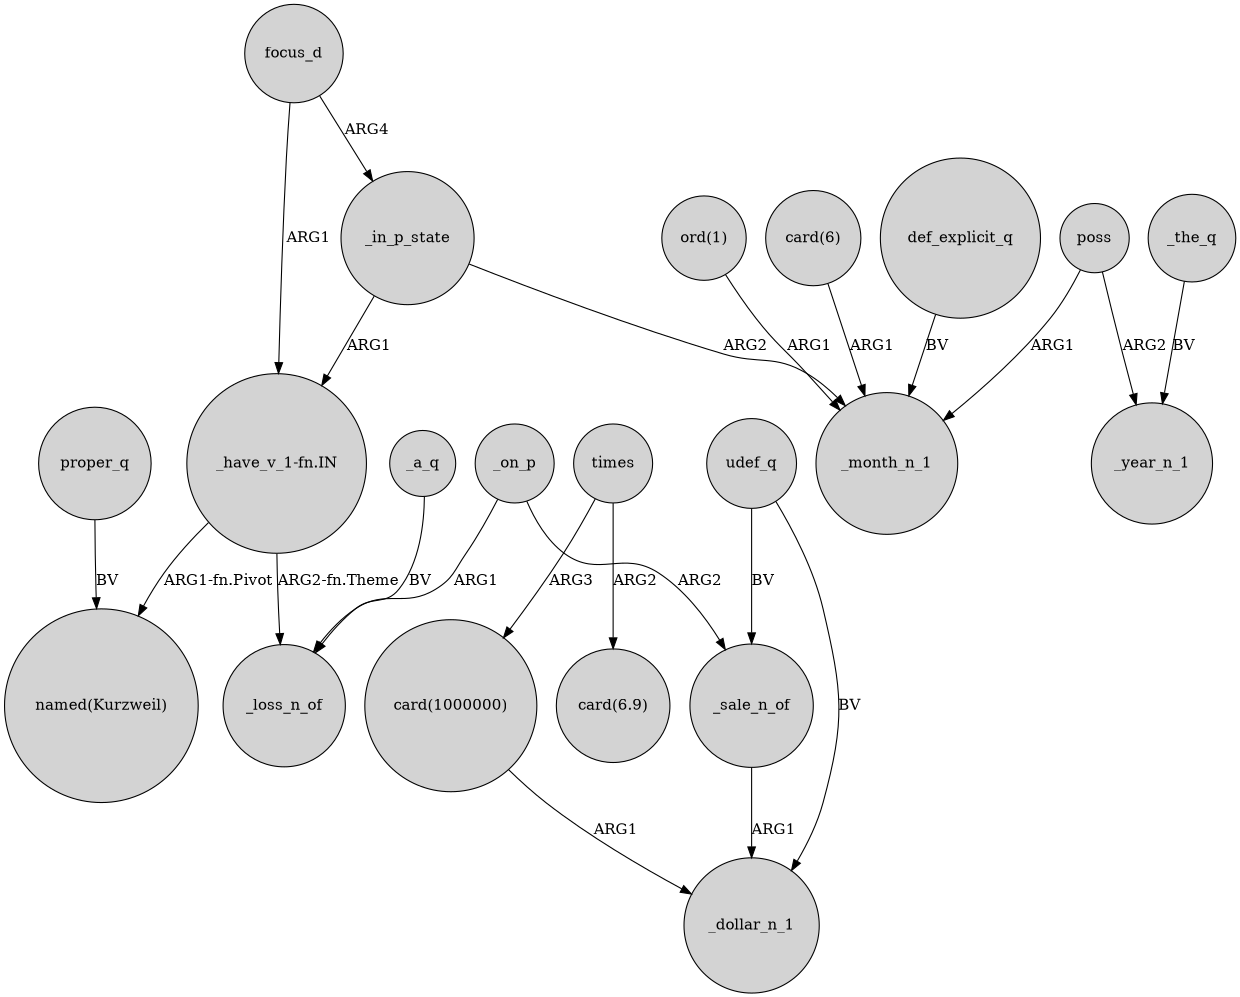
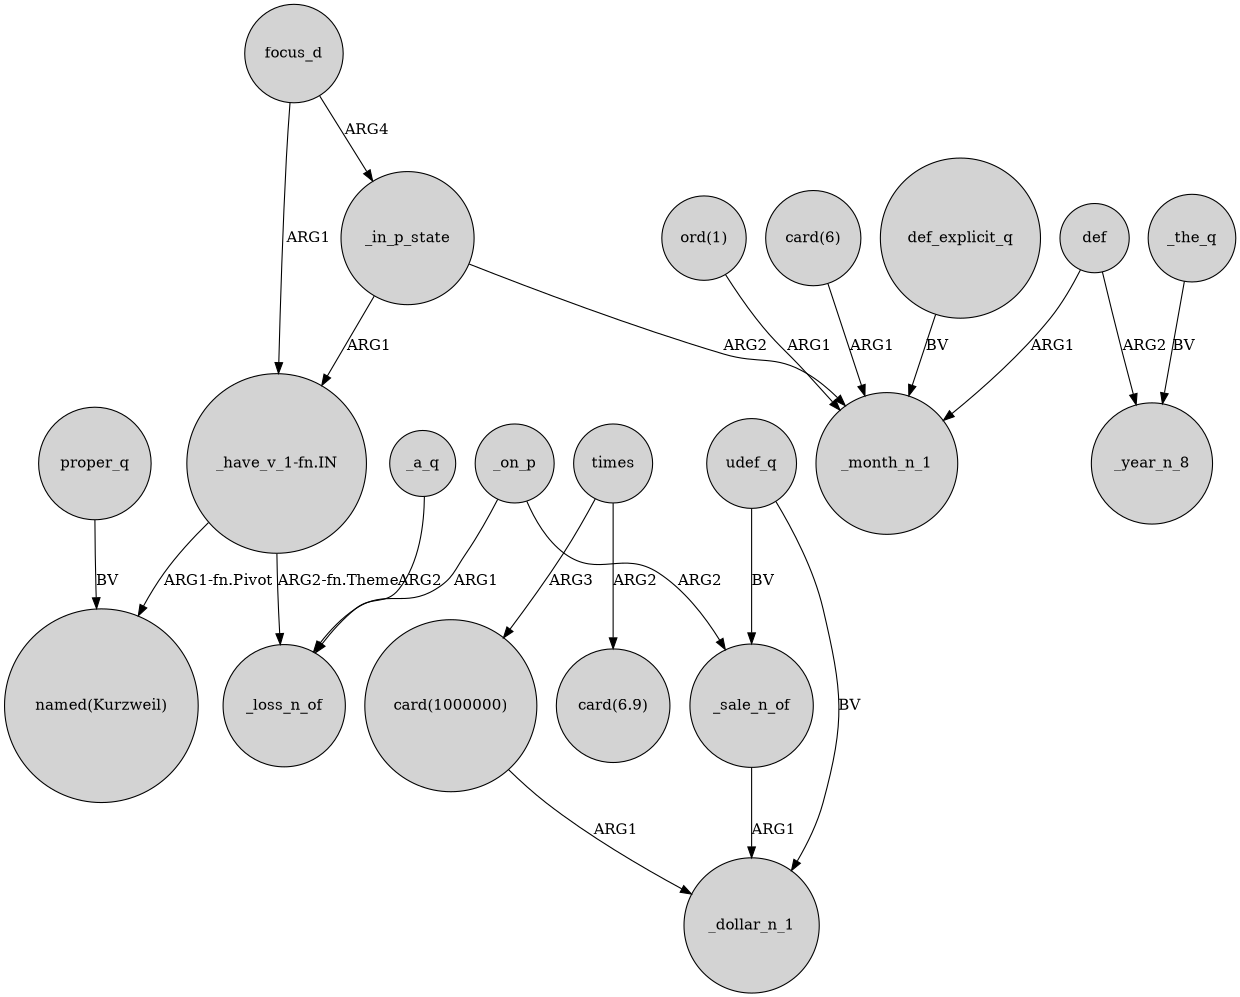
node "poss": label "poss" -> "def"
node "_year_n_1": label "_year_n_1" -> "_year_n_8"
edge "_a_q" -> "_loss_n_of": label "BV" -> "ARG2"
